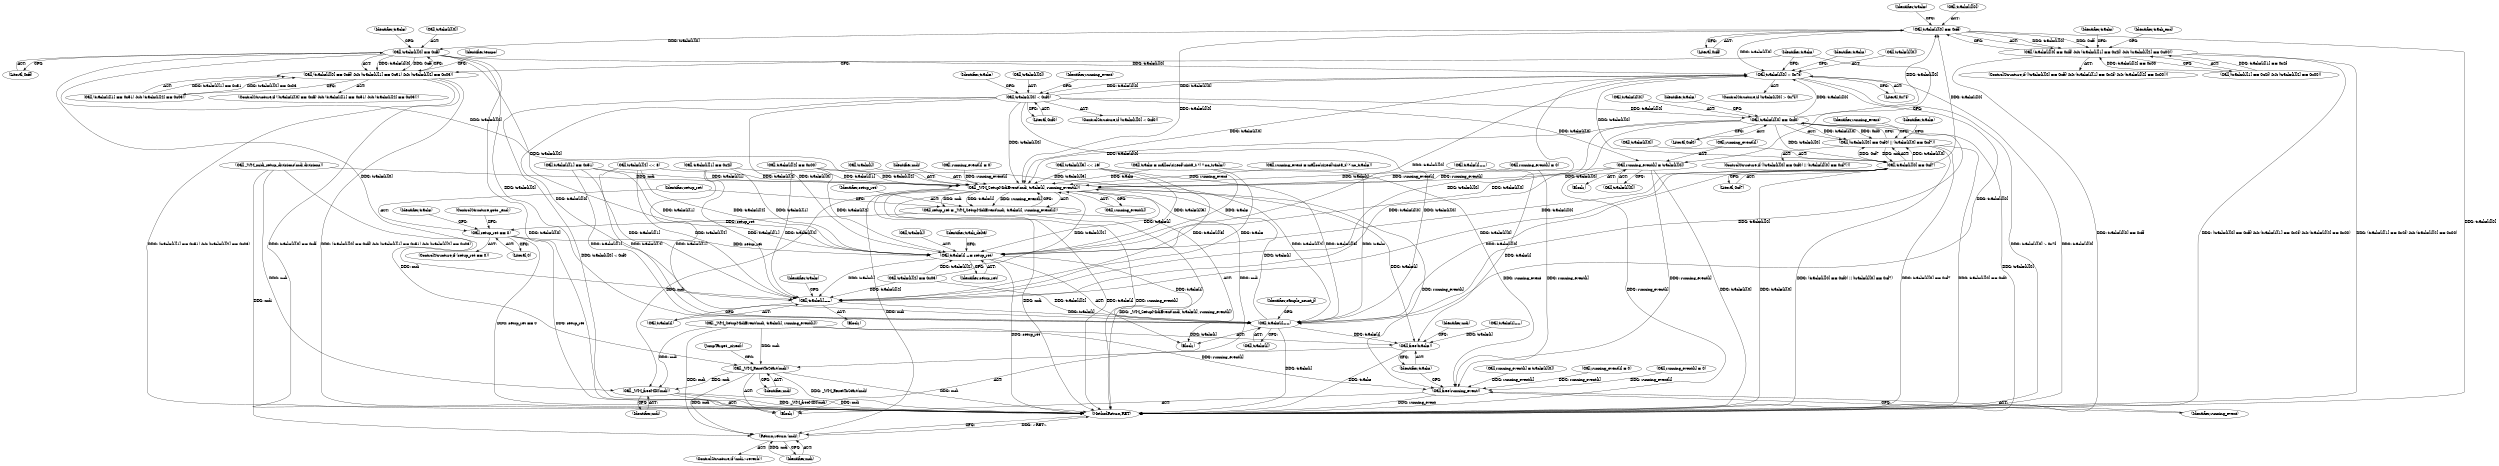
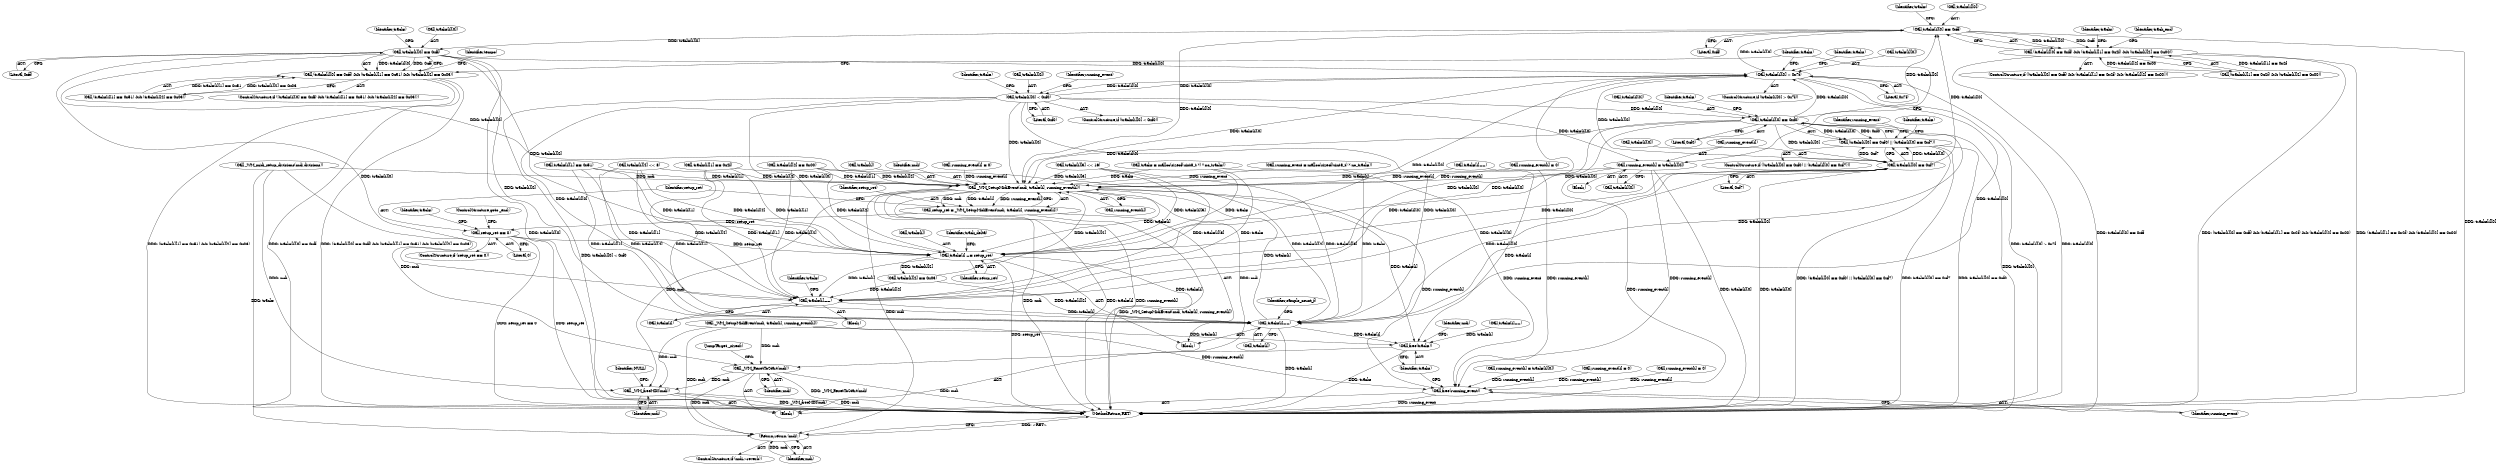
edge "(Call,(tracks[i][0] == 0xf0) || (tracks[i][0] == 0xf7))" -> "(Call,tracks[i][0] == 0xf7)": label "DDG: mdi" -> "CFG: "
edge "(Call,tracks[i][2] == 0x03)" -> "(Call,tracks[i] += setup_ret)": reversed
edge "(Call,_WM_midi_setup_divisions(mdi,divisions))" -> "(Return,return (mdi);)": label "DDG: mdi" -> "DDG: tracks"
node "(Identifier,NULL)": added
